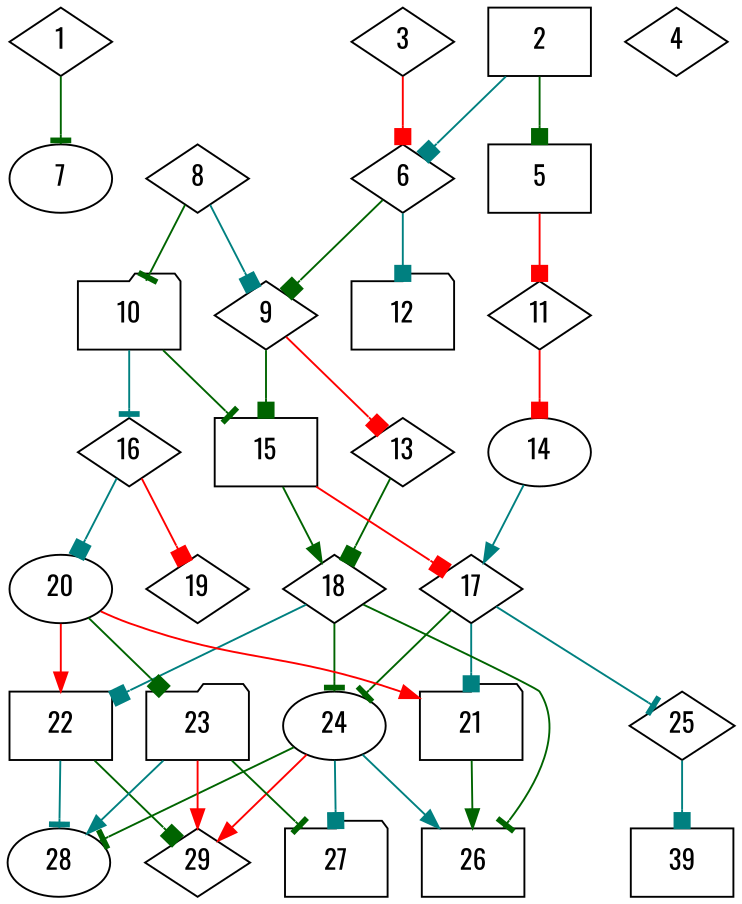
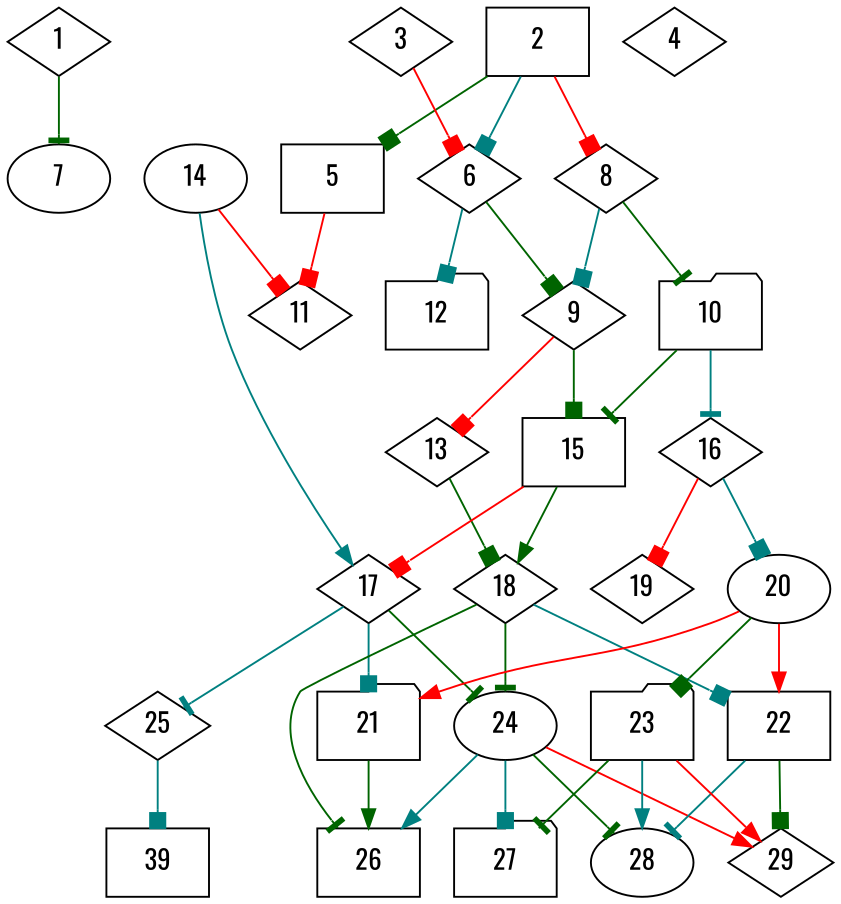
edge "2" -> "8": added
edge "11" -> "14": reversed
